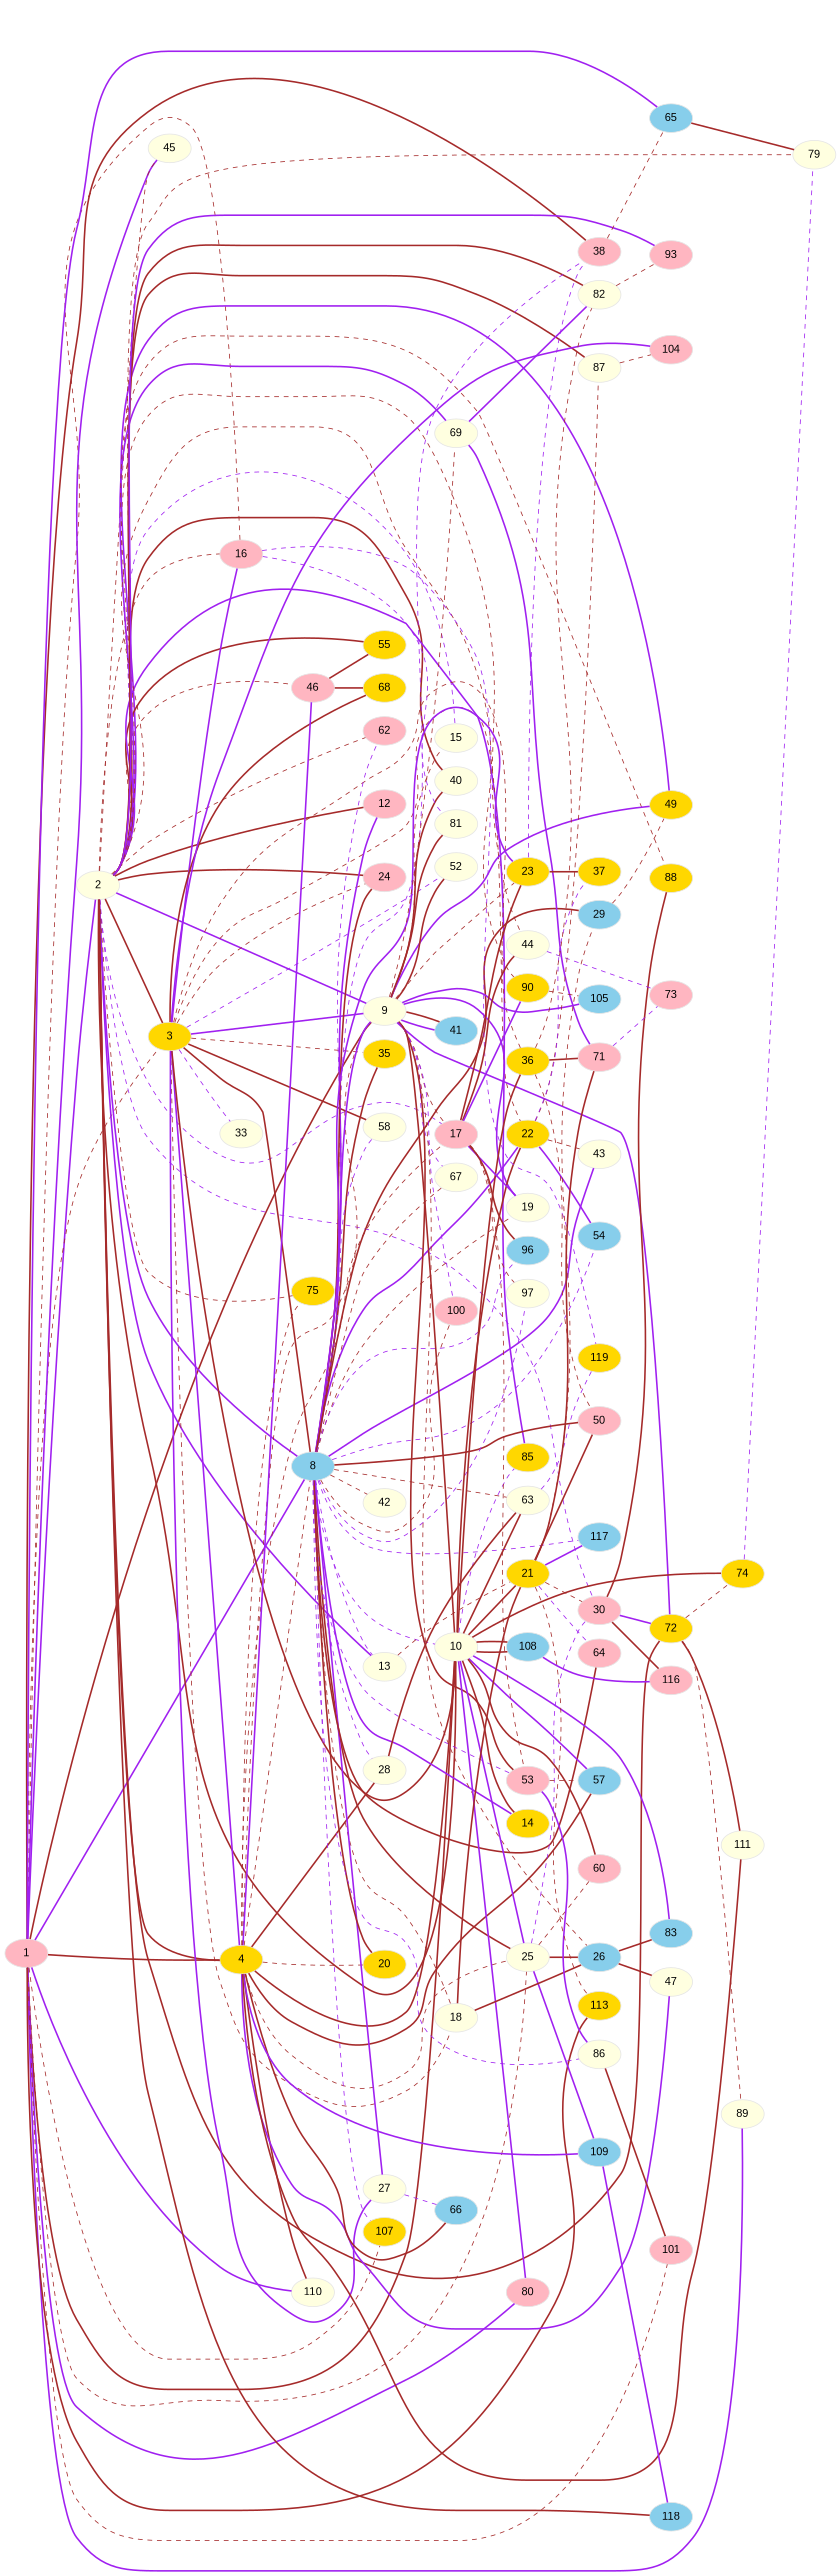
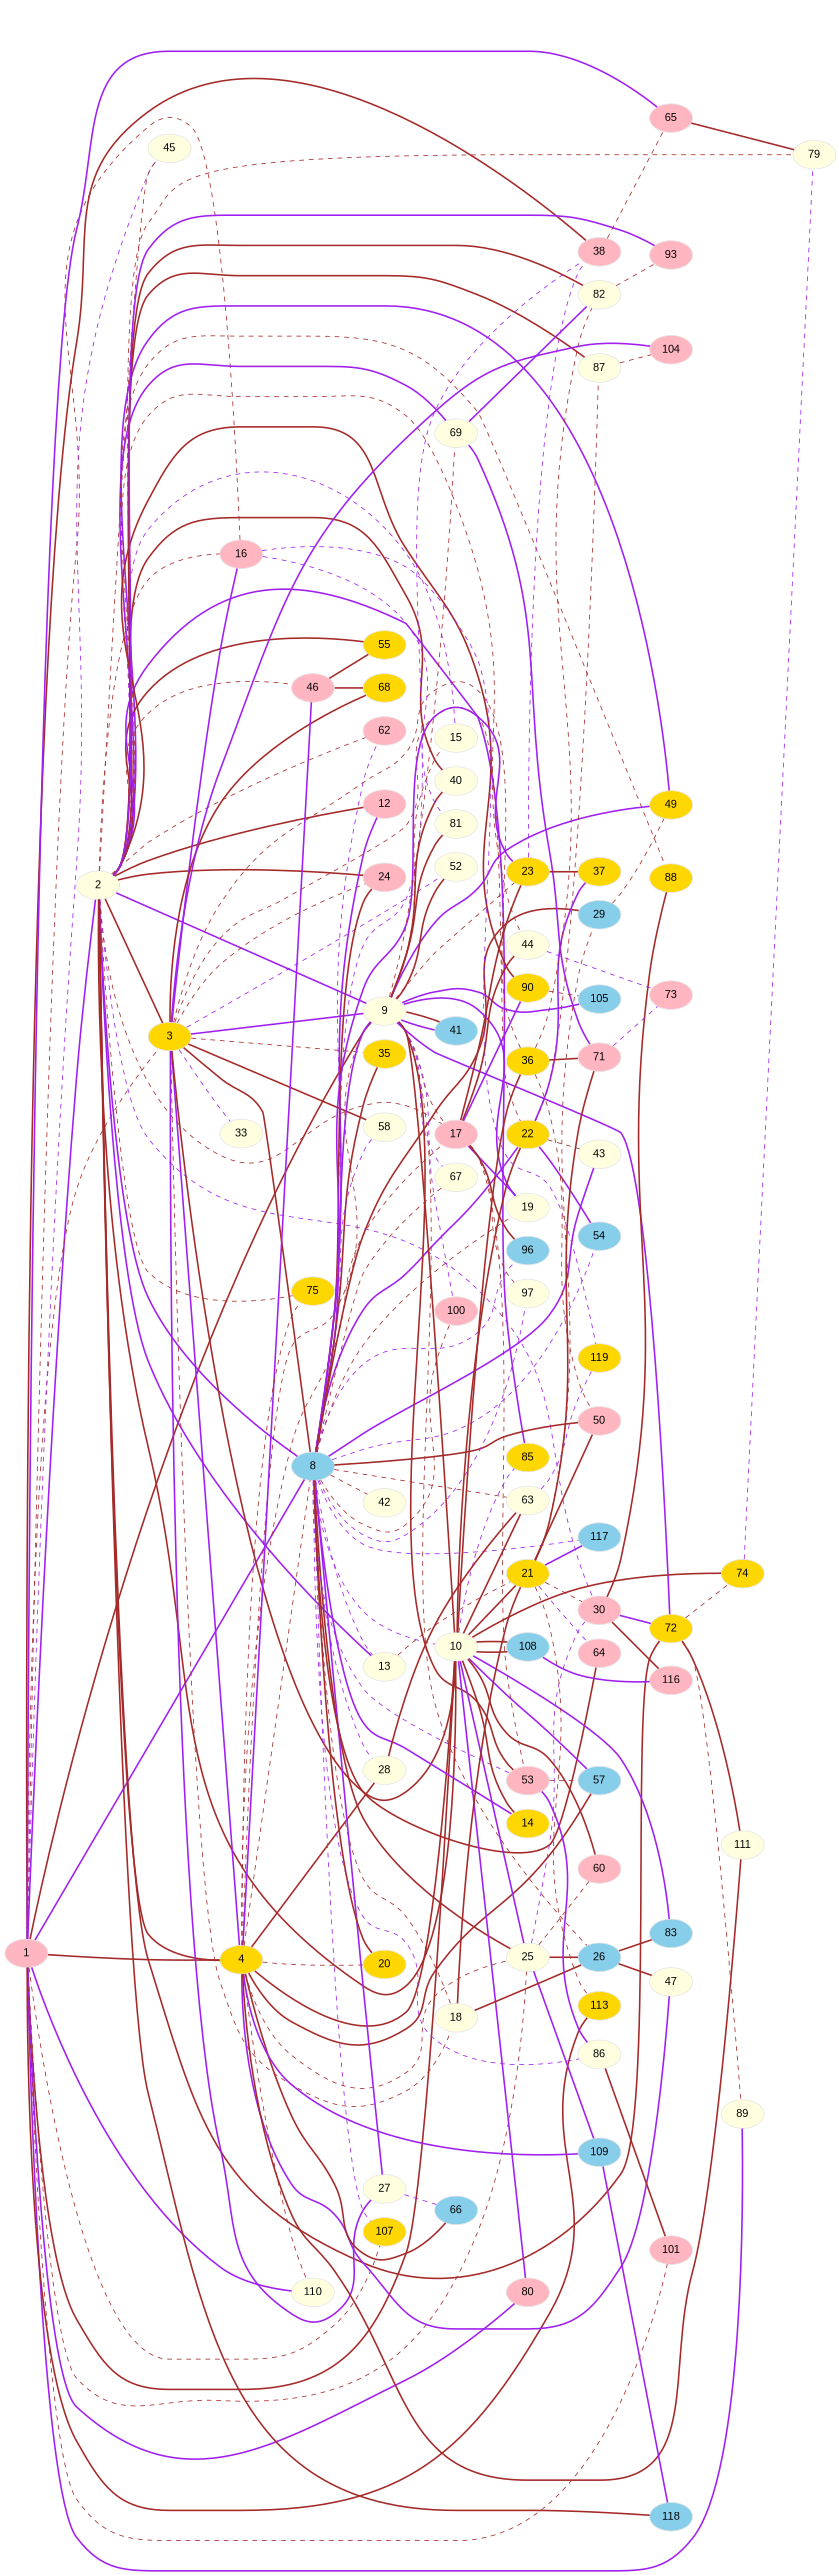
node "65": fillcolor skyblue -> lightpink
edge "2" -- "90": style dashed -> bold
edge "37" -- "22": style dashed -> bold
edge "45" -- "1": style bold -> dashed
edge "2" -- "17": color purple -> brown
edge "4" -- "110": style bold -> dashed
